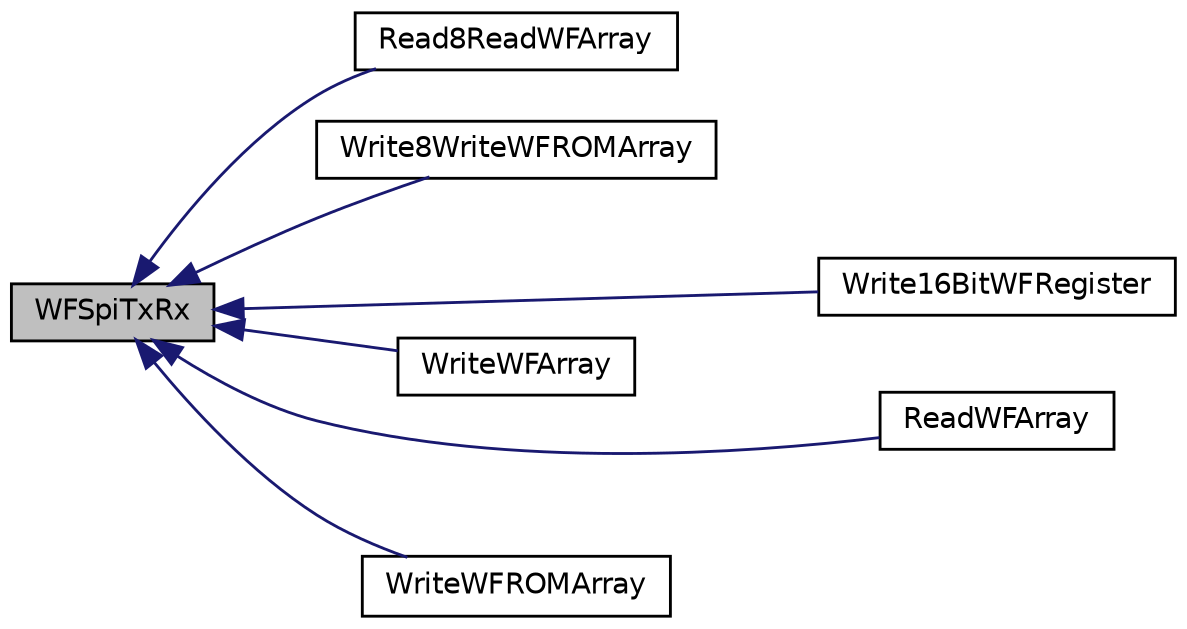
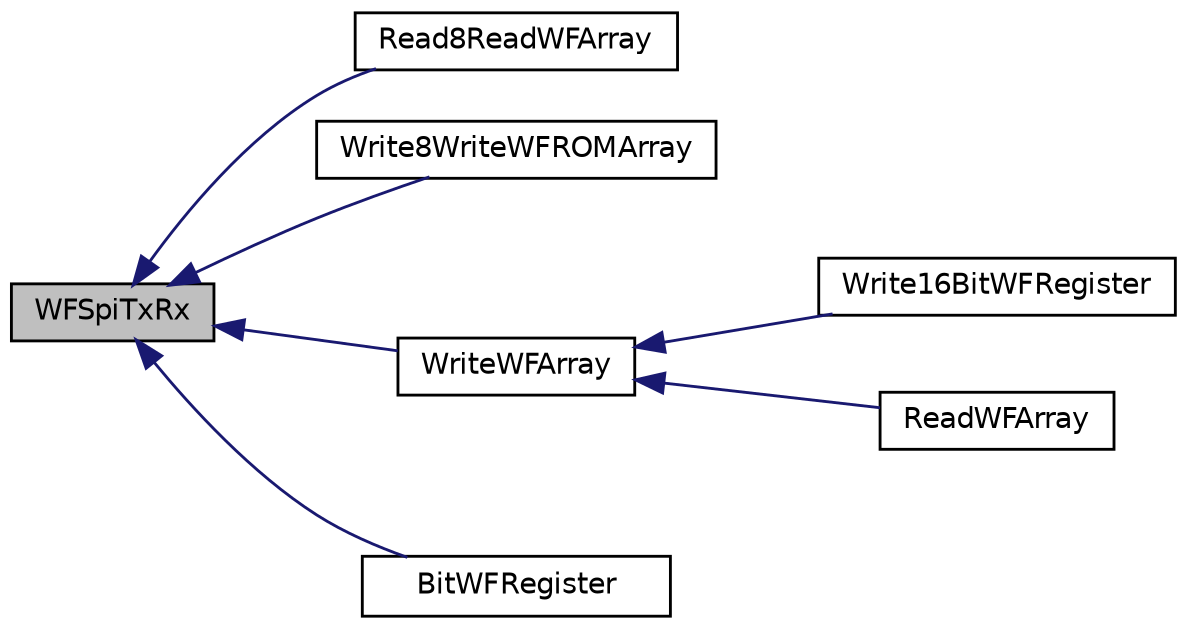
edge "Write16BitWFRegister" -> "WFSpiTxRx": now "Write16BitWFRegister" -> "WriteWFArray"
edge "ReadWFArray" -> "WFSpiTxRx": now "ReadWFArray" -> "WriteWFArray"
node "WriteWFROMArray": label "WriteWFROMArray" -> "BitWFRegister"
